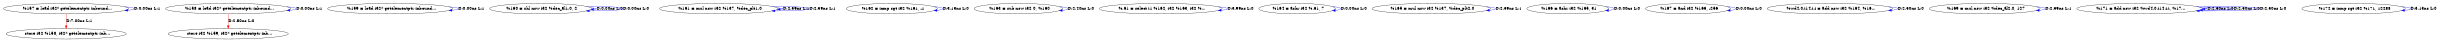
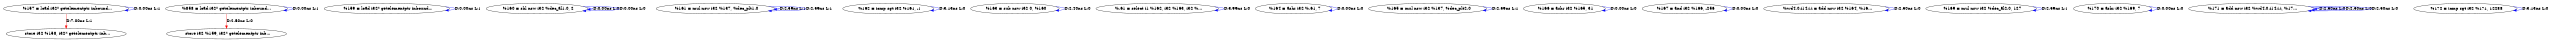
node "%158 = load i32* getelementptr inbound...": label "%158 = load i32* getelementptr inbound..." -> "%858 = load i32* getelementptr inbound..."
node "%170 = ashr i32 %169, 7": added
